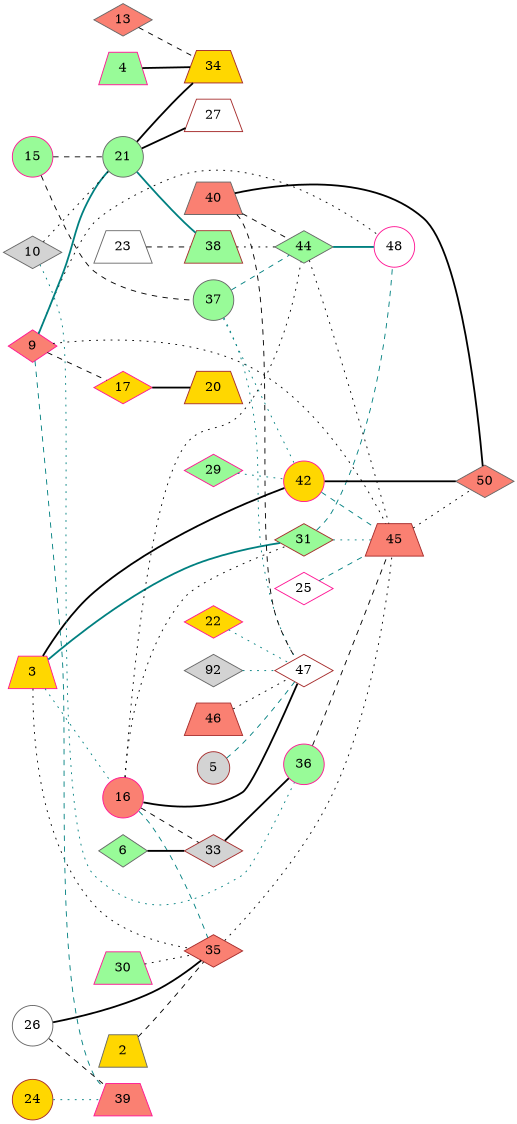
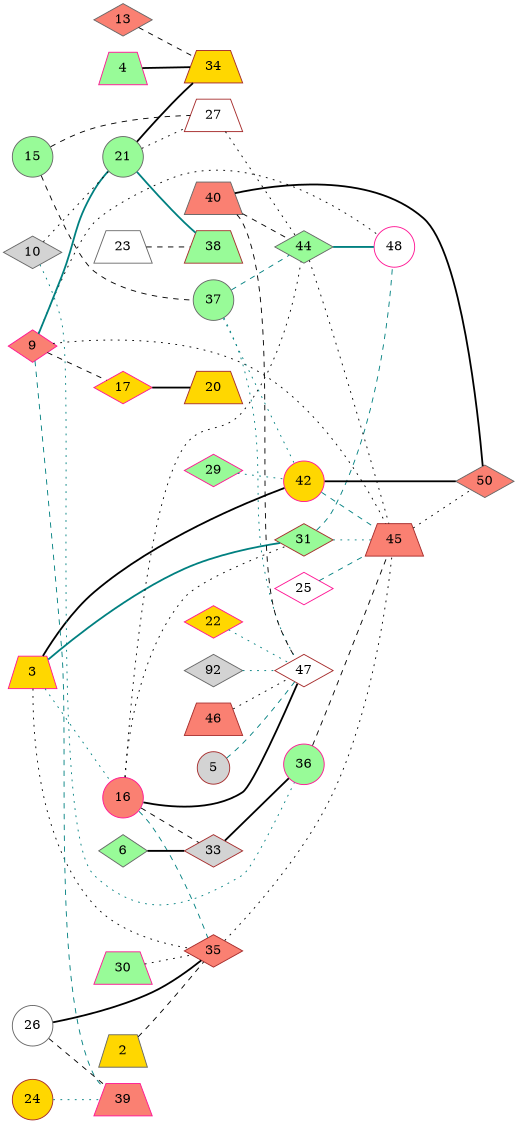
edge "27" -- "21": style bold -> dotted
node "15": color deeppink -> gray40
edge "15" -- "21": now "15" -- "27"
edge "38" -- "44": now "27" -- "44"
